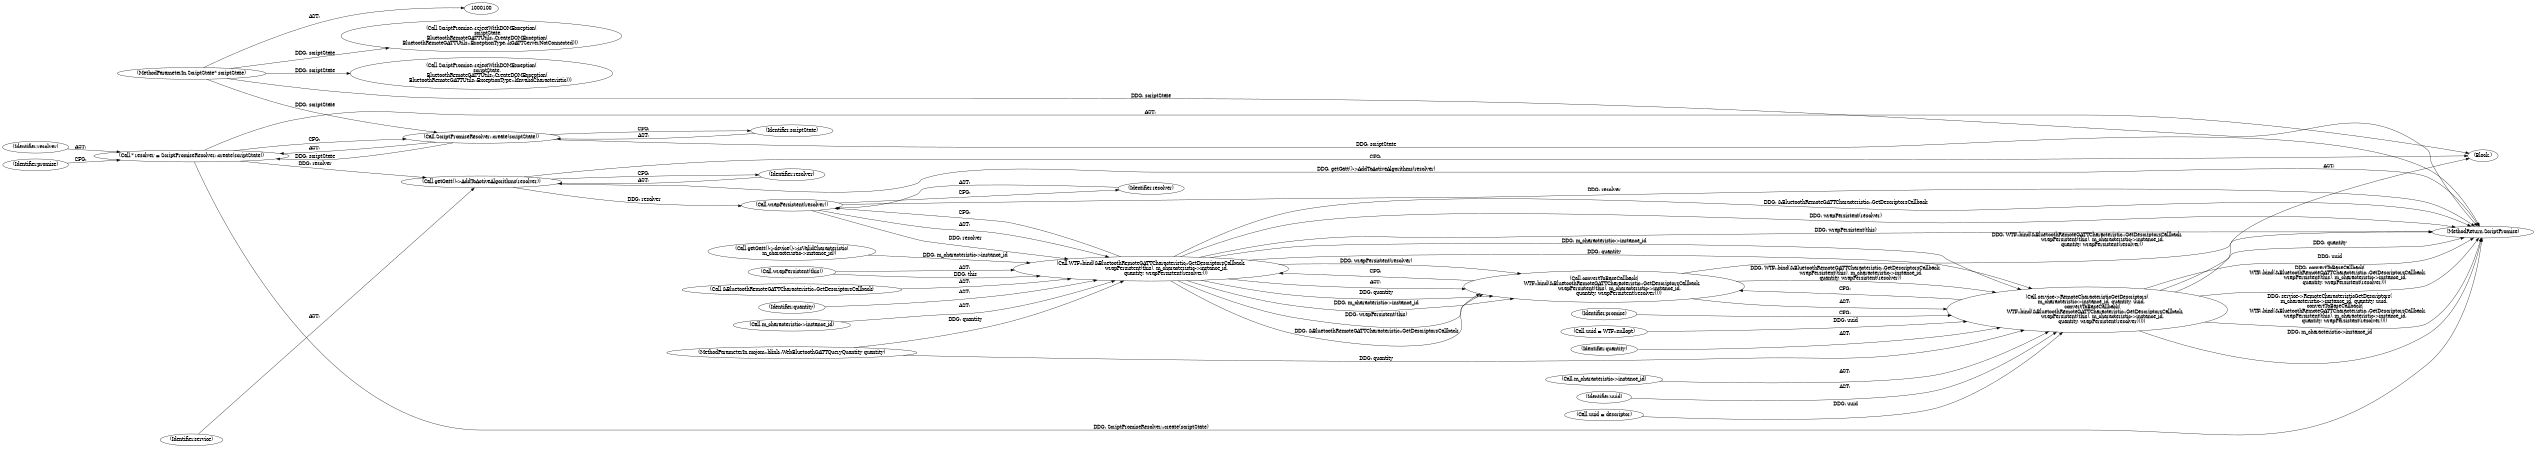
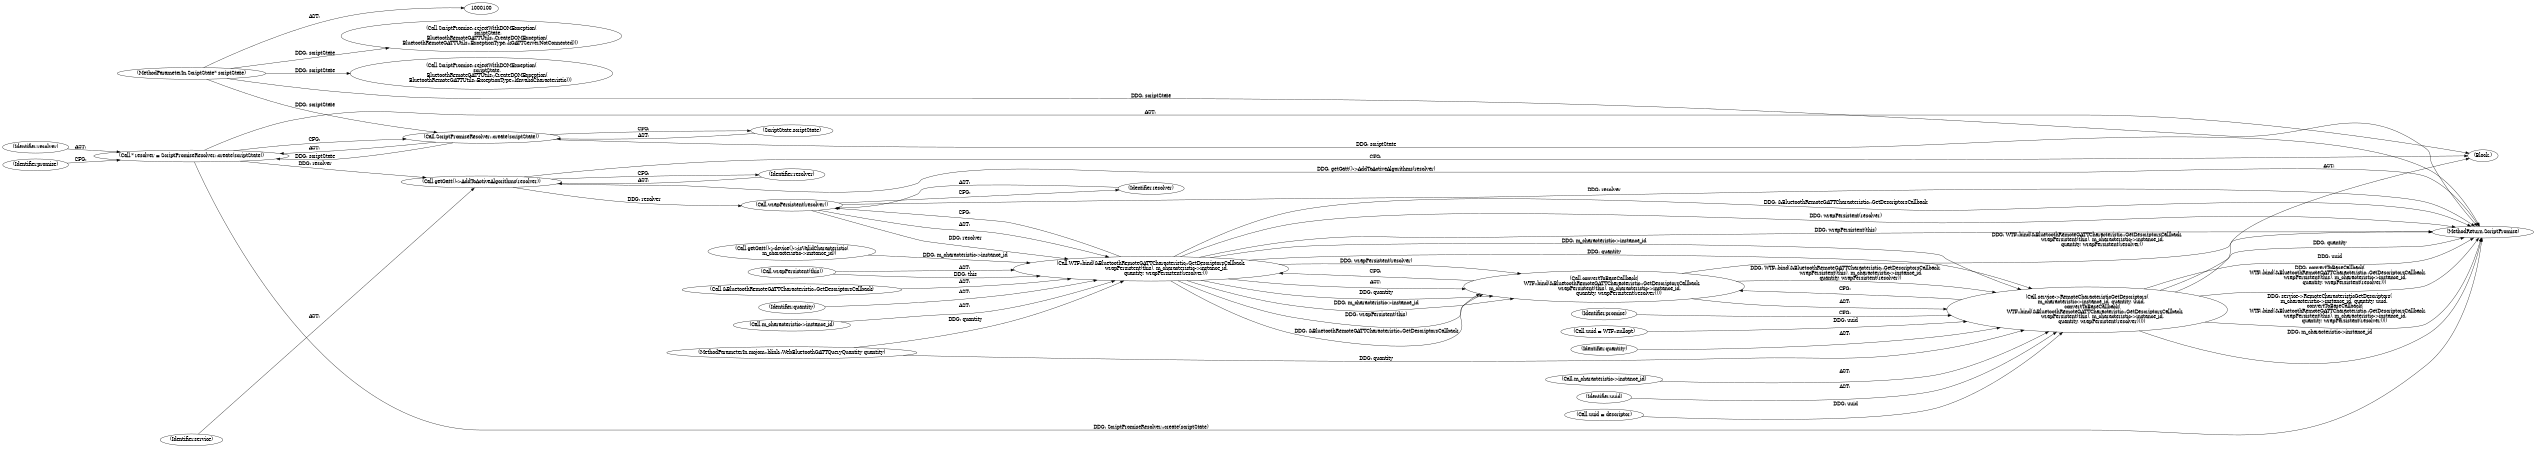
node "(Identifier,scriptState)": label "(Identifier,scriptState)" -> "(ScriptState,scriptState)"
